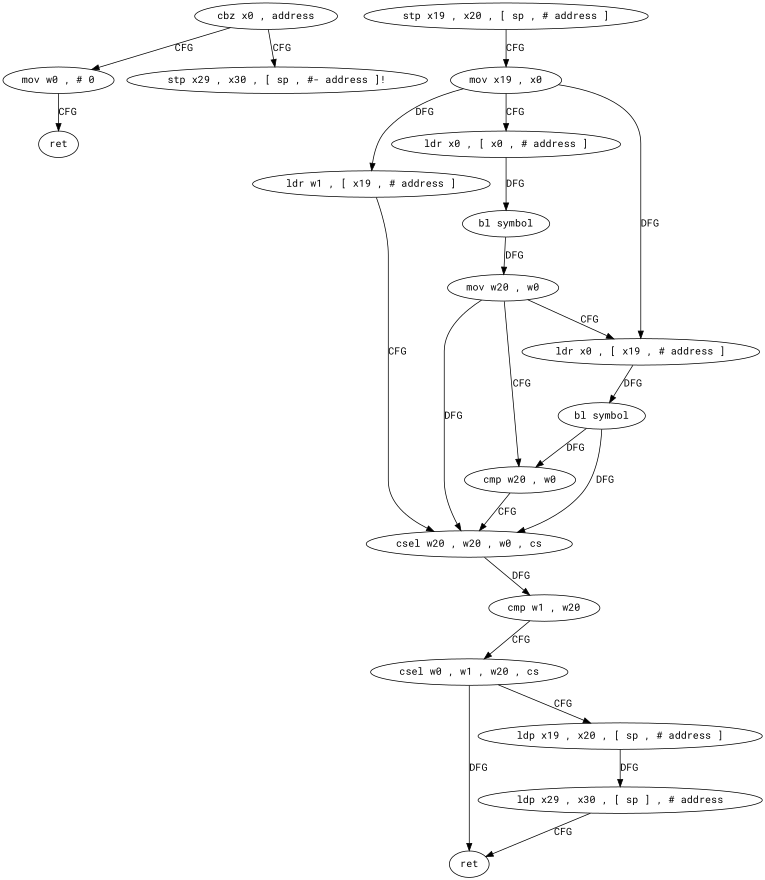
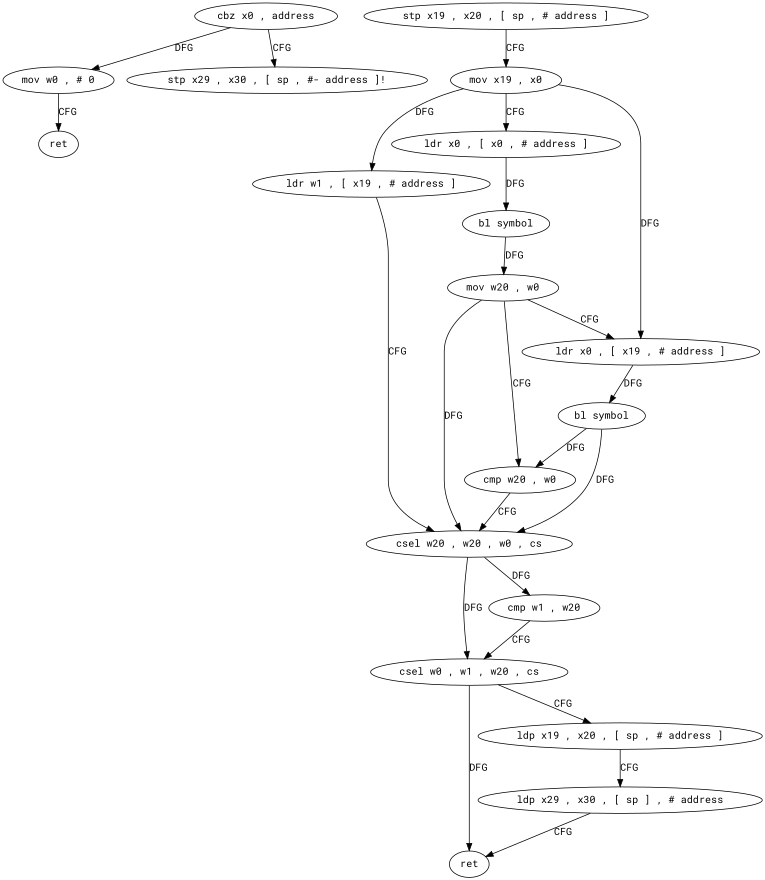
edge "cbz x0 , address" -> "mov w0 , # 0": label "CFG" -> "DFG"
edge "csel w20 , w20 , w0 , cs" -> "csel w0 , w1 , w20 , cs": added, label "DFG"
edge "ldp x19 , x20 , [ sp , # address ]" -> "ldp x29 , x30 , [ sp ] , # address": label "DFG" -> "CFG"
